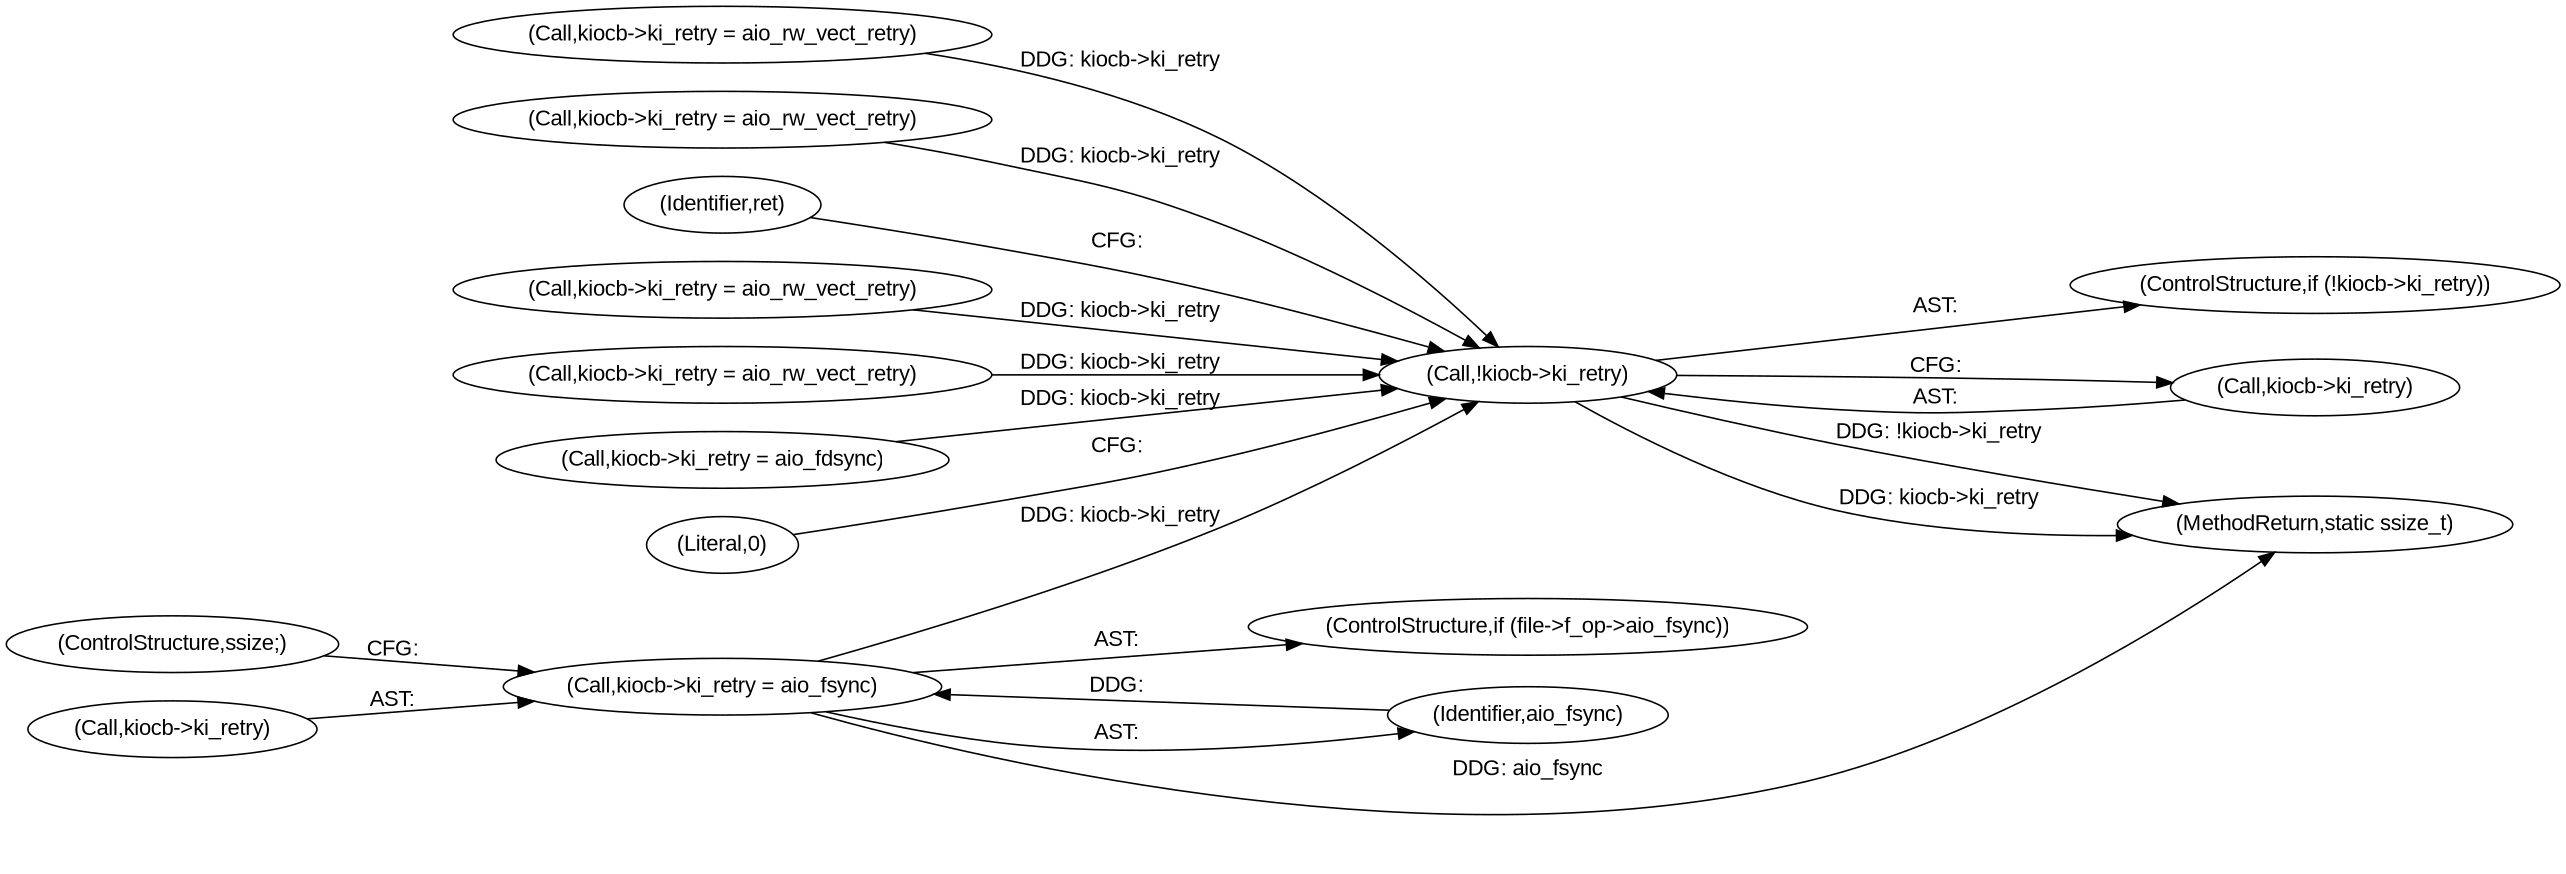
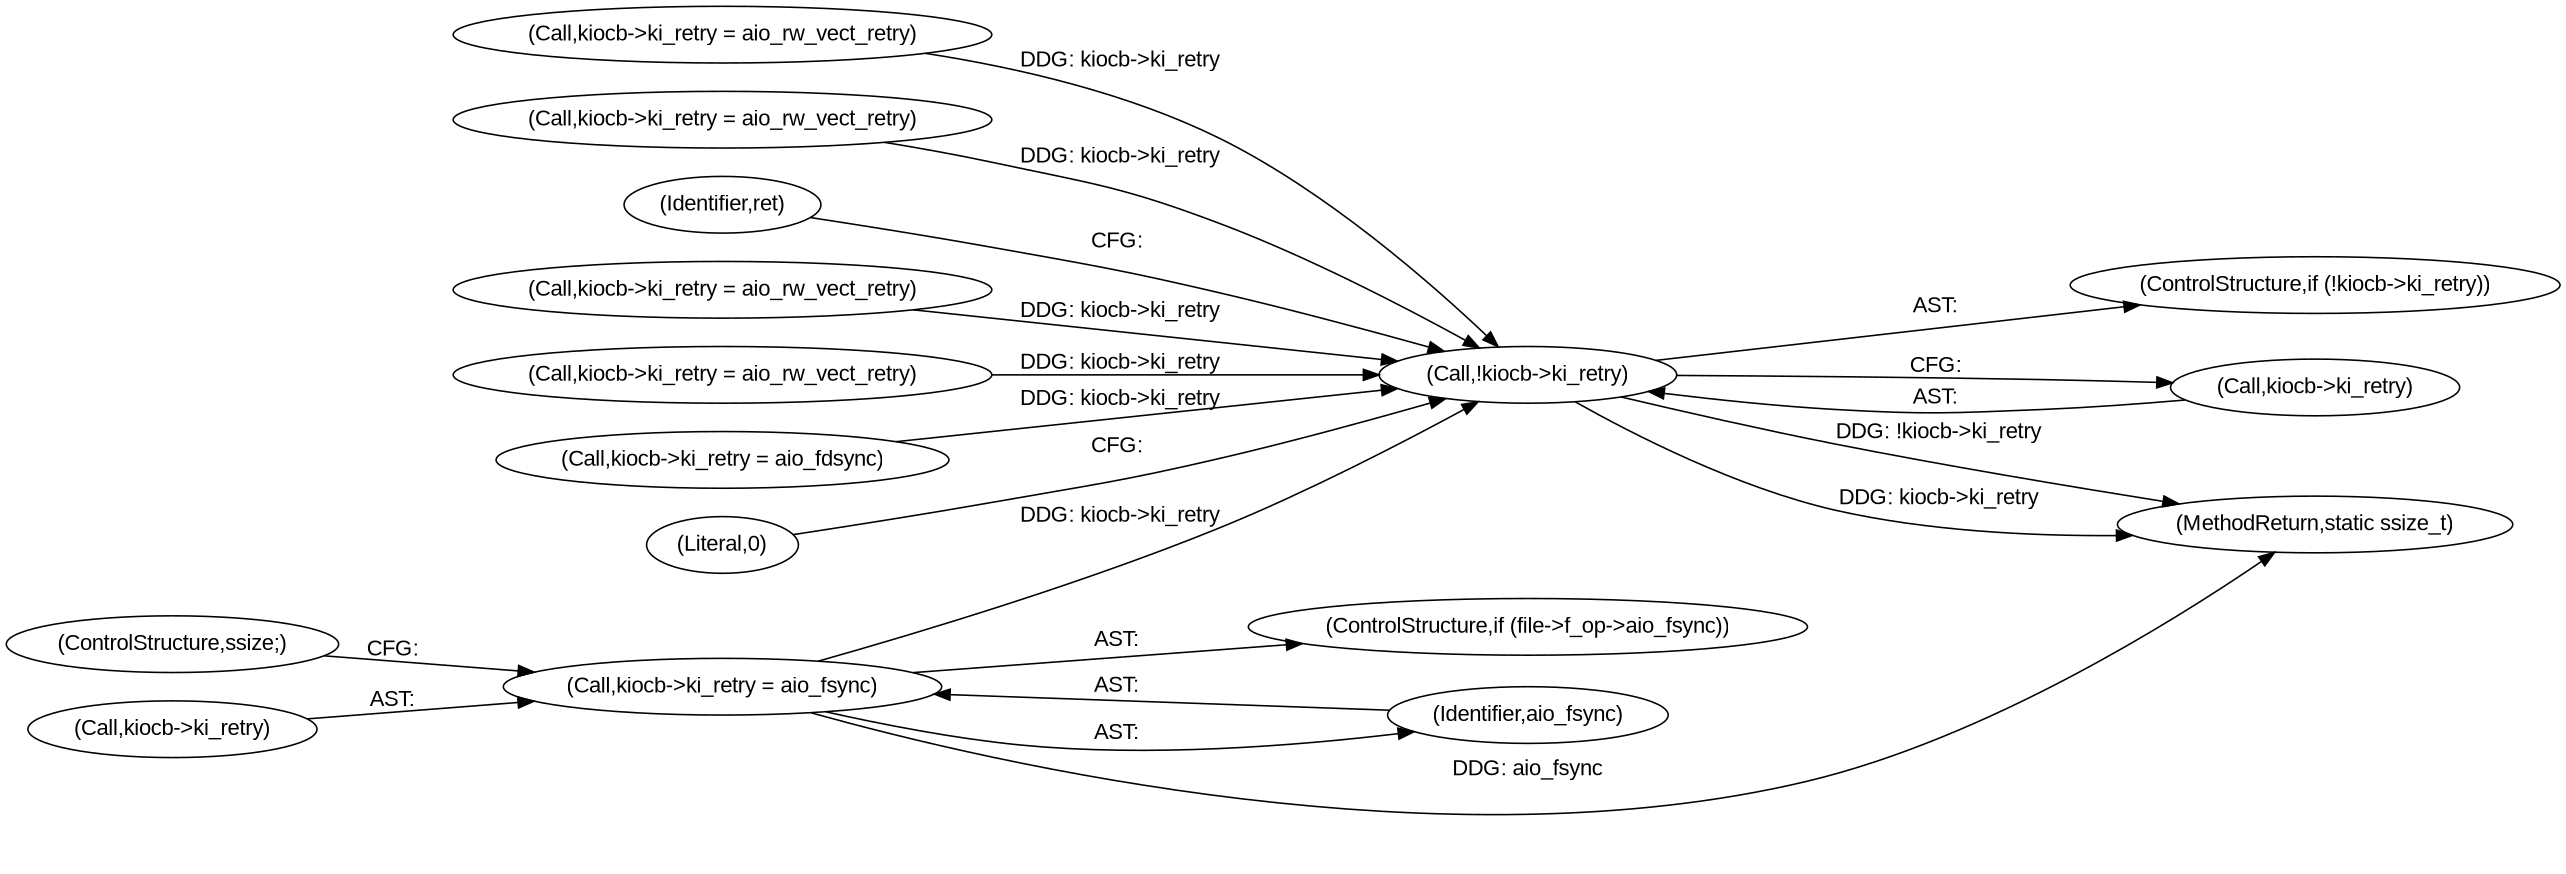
edge "(Identifier,aio_fsync)" -> "(Call,kiocb->ki_retry = aio_fsync)": label "DDG: " -> "AST: "
